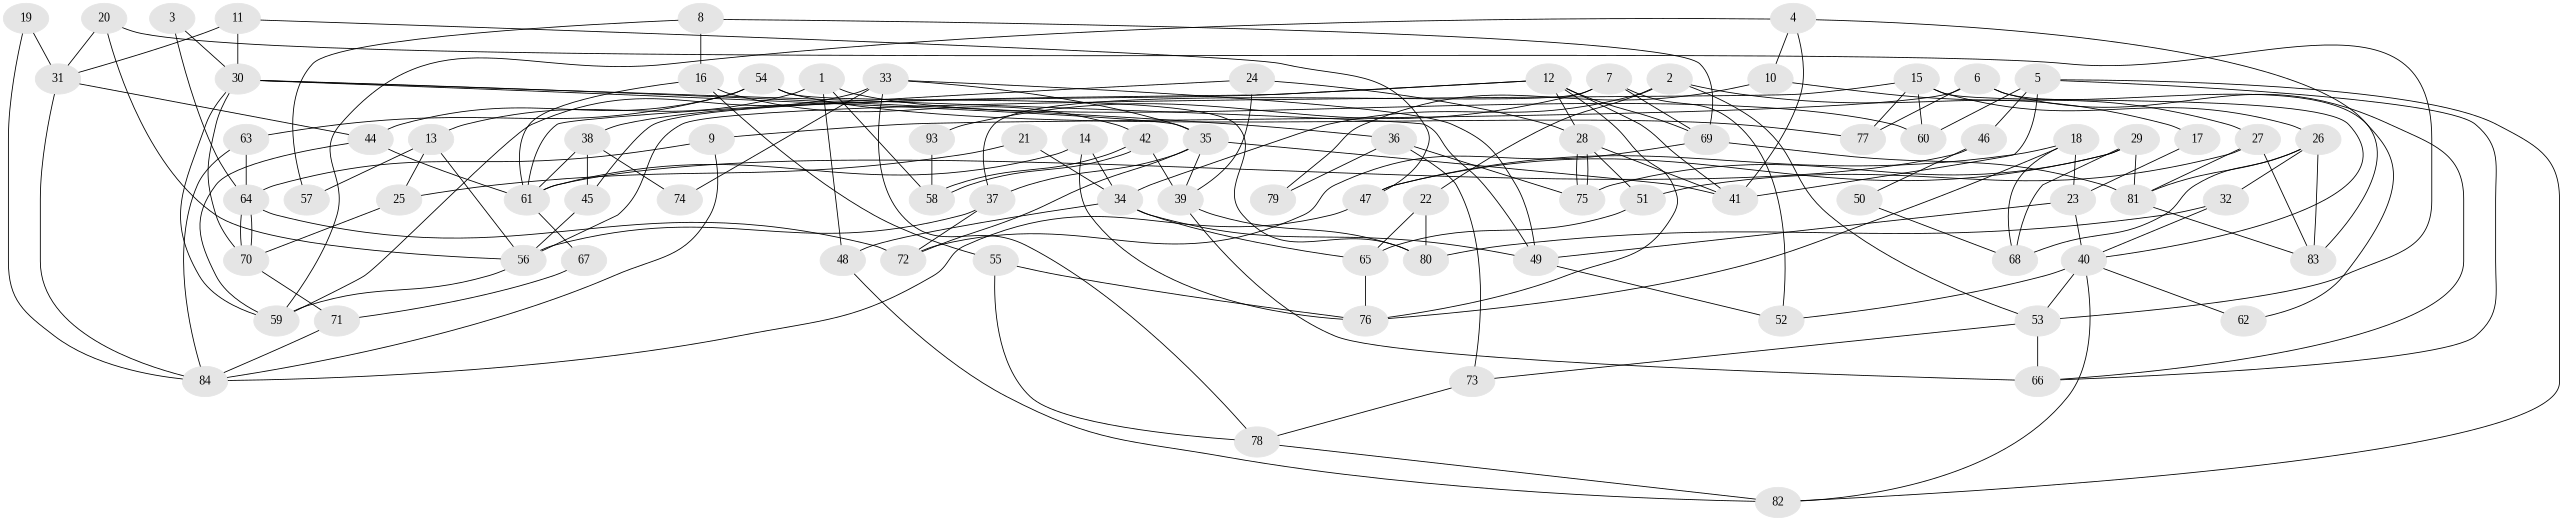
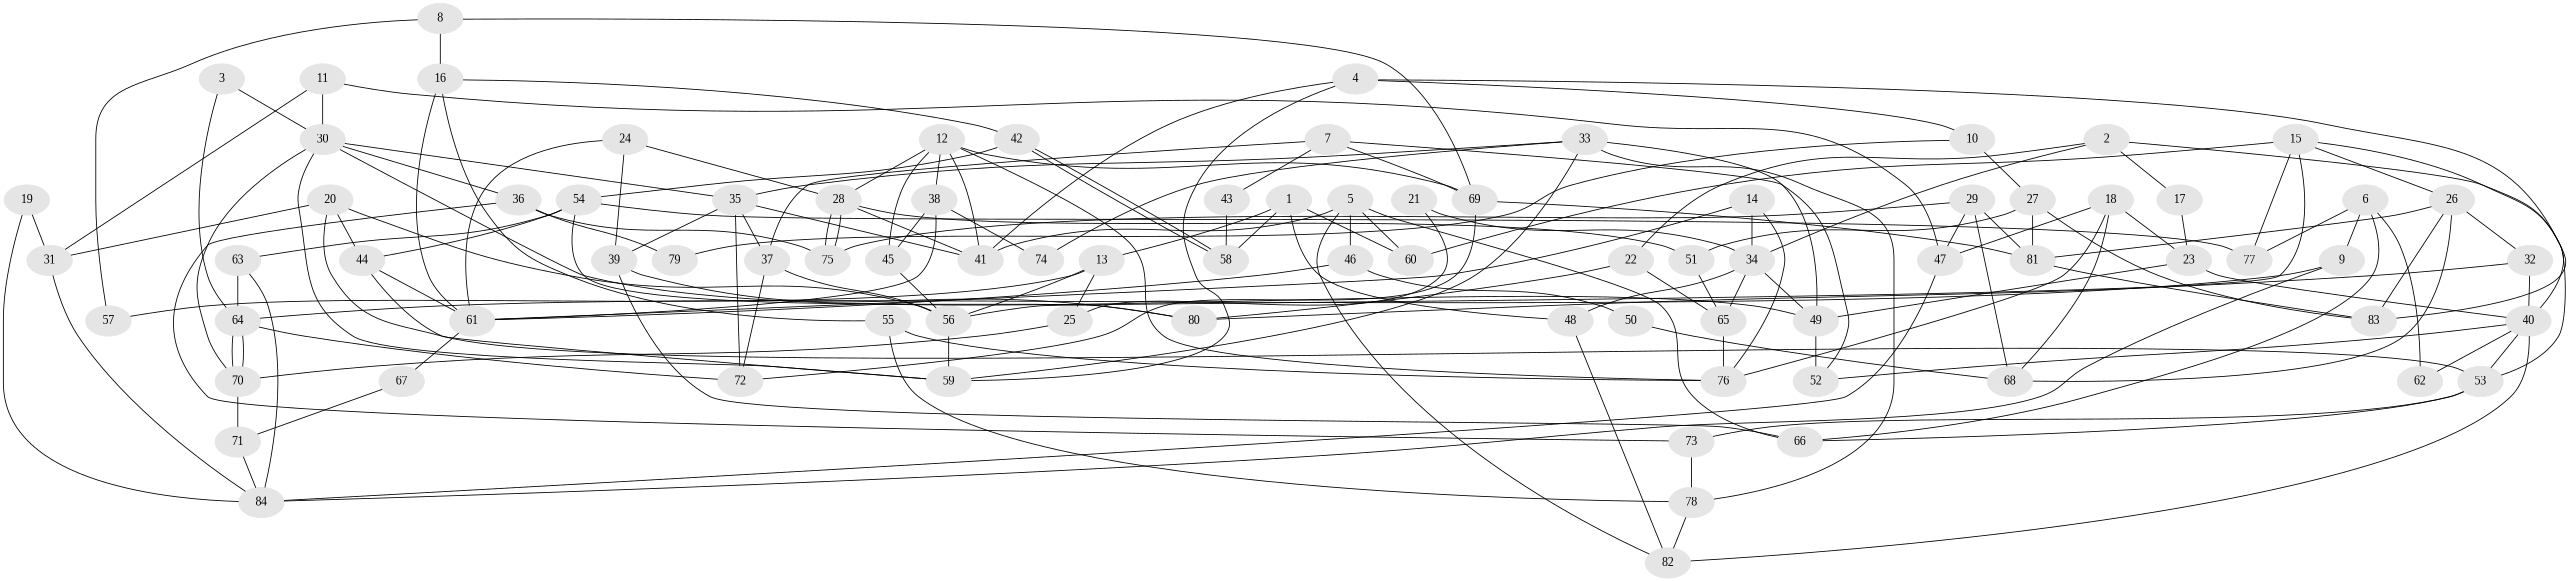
edge "31" -- "44": now "20" -- "44"
node "93": label "93" -> "43"
edge "42" -- "39": now "42" -- "54"
